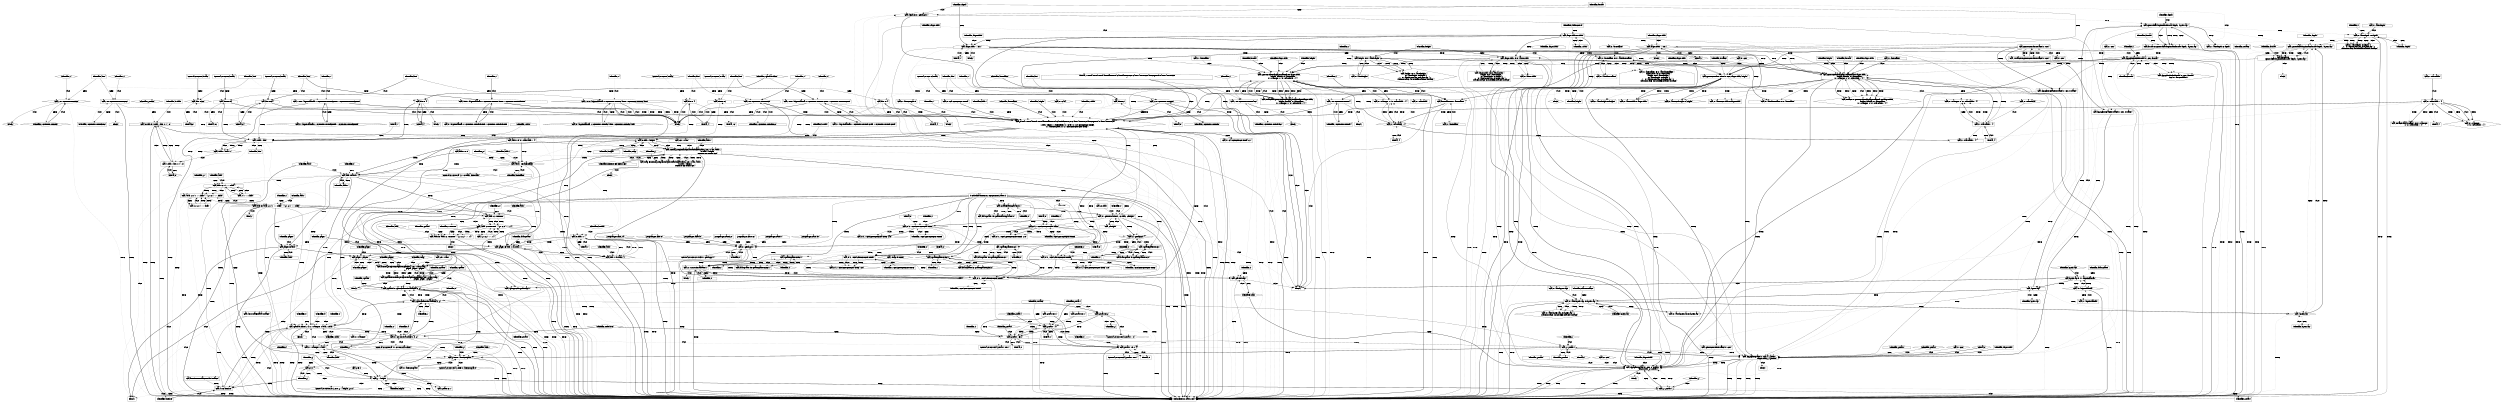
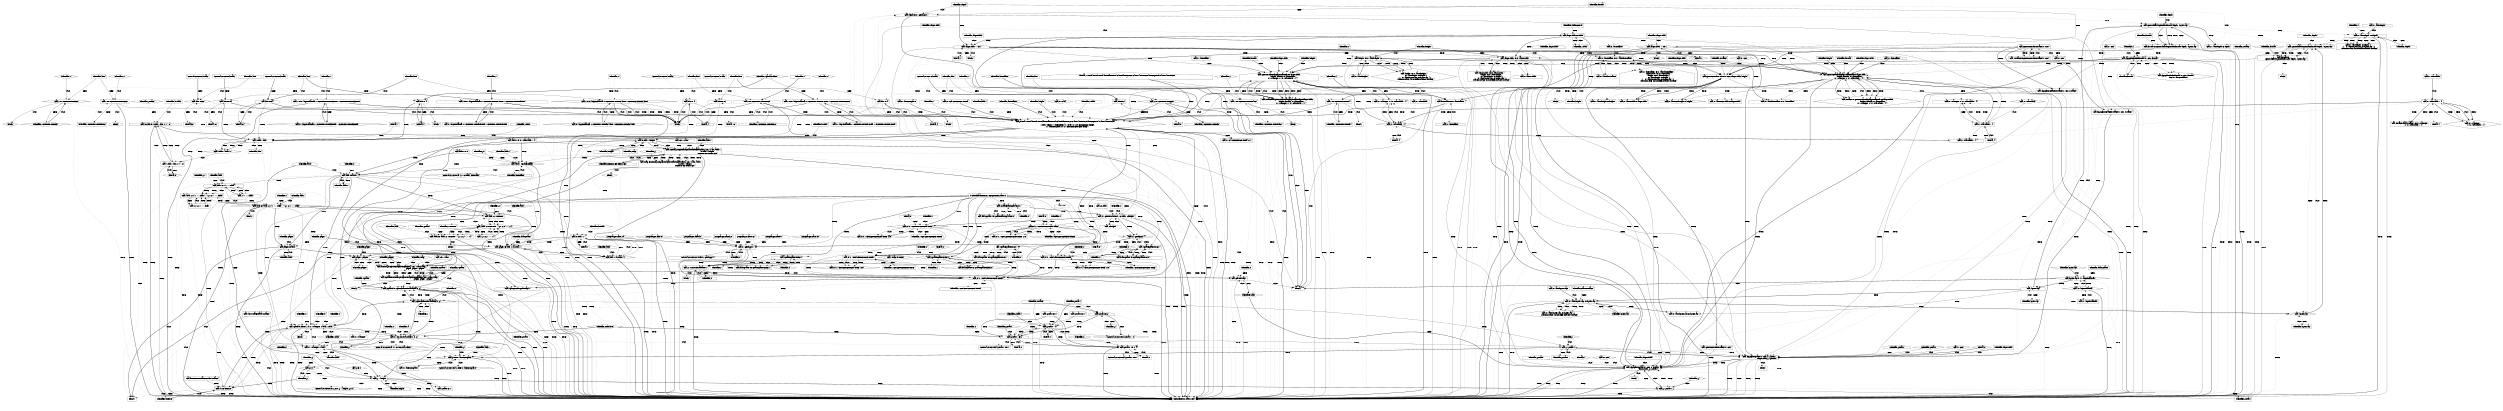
edge "(Call,disp_width = width)" -> "(Call,qemu_console_resize(s->con, disp_width, height))": added, label "DDG:"
edge "(Call,s->last_width)" -> "(MethodReturn,static void)": now "(Call,height != s->last_height)" -> "(MethodReturn,static void)"
